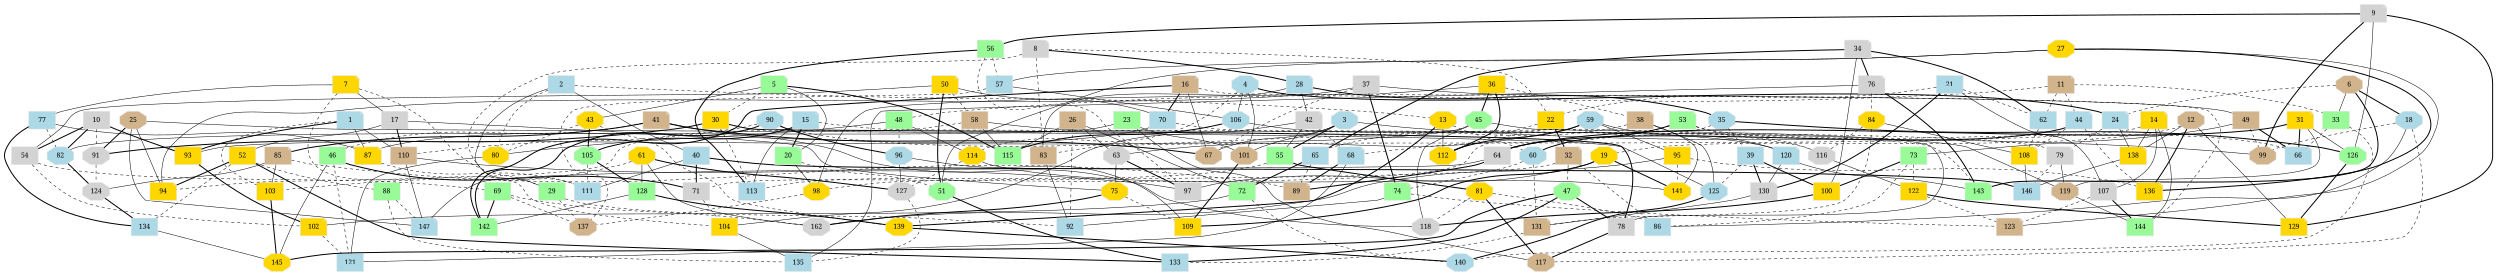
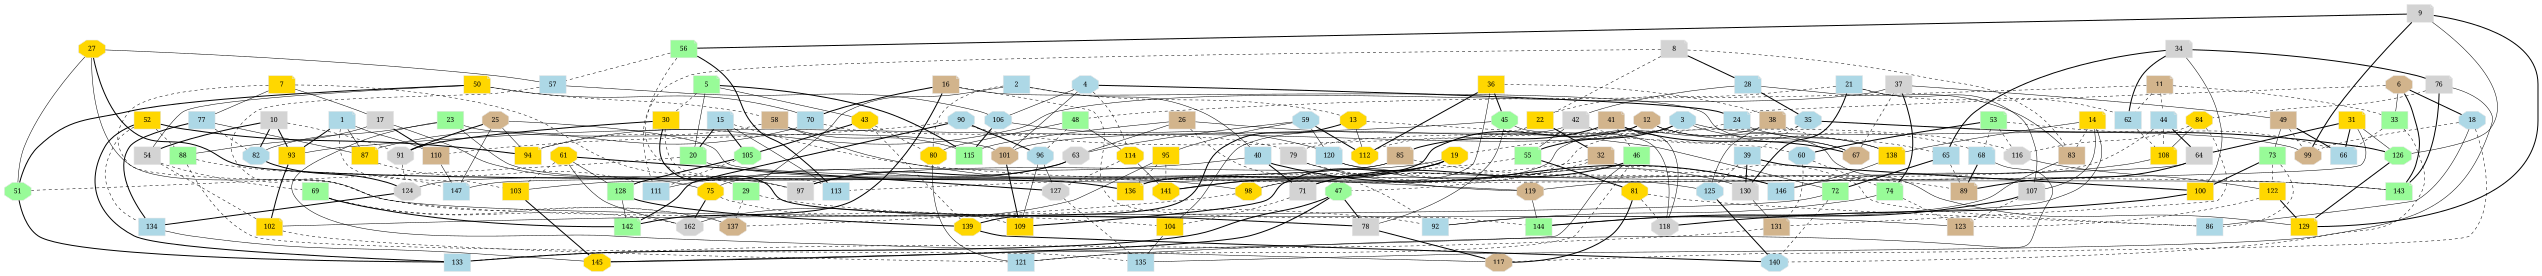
edge "17" -- "52": now "17" -- "88"
edge "110" -- "97": now "23" -- "97"
